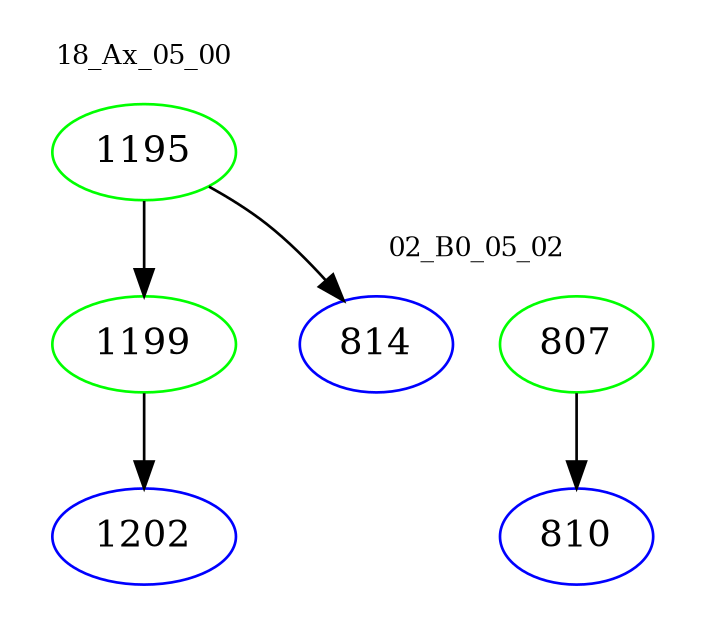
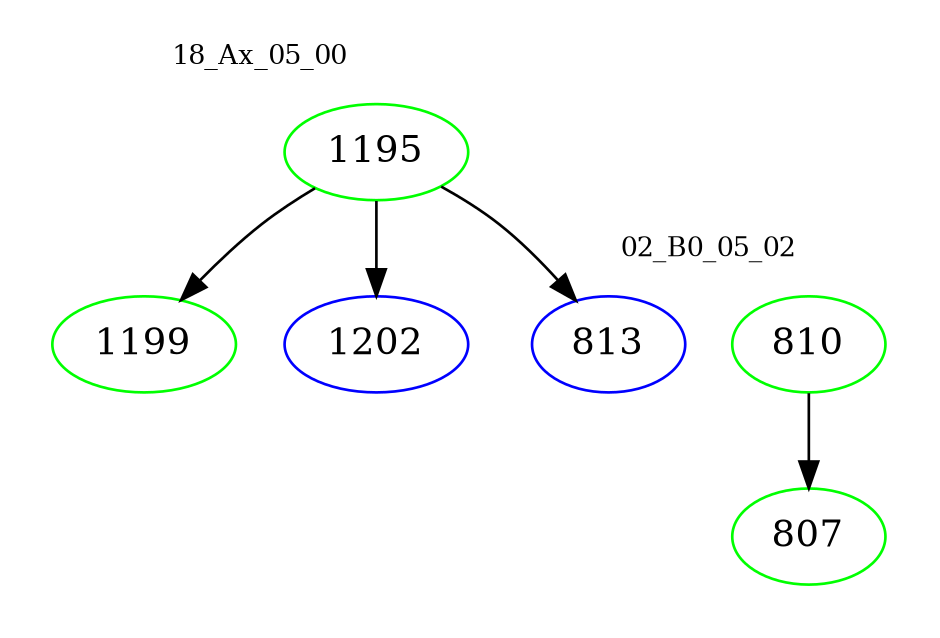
node "814": label "814" -> "813"
edge "1199" -> "1202": now "1195" -> "1202"
edge "807" -> "810": reversed
node "810": color blue -> green
